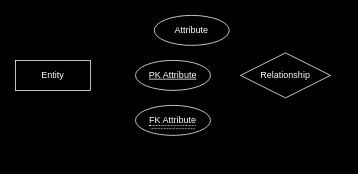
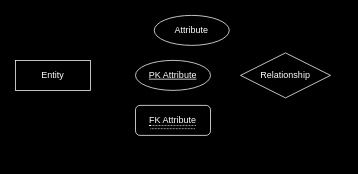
node "FK Attribute": shape ellipse -> rounded rectangle
